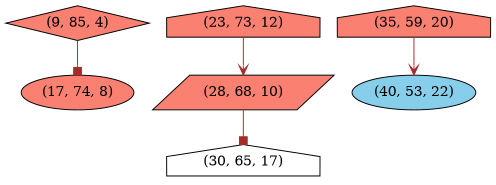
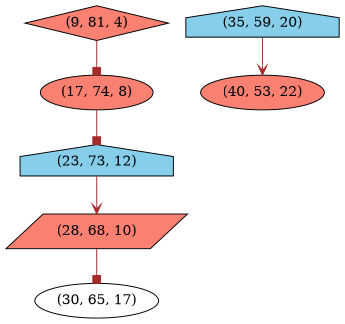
node "(9, 85, 4)": label "(9, 85, 4)" -> "(9, 81, 4)"
node "(23, 73, 12)": fillcolor salmon -> skyblue
node "(35, 59, 20)": fillcolor salmon -> skyblue
node "(40, 53, 22)": fillcolor skyblue -> salmon
edge "(17, 74, 8)" -> "(23, 73, 12)": added
node "(30, 65, 17)": shape house -> ellipse
